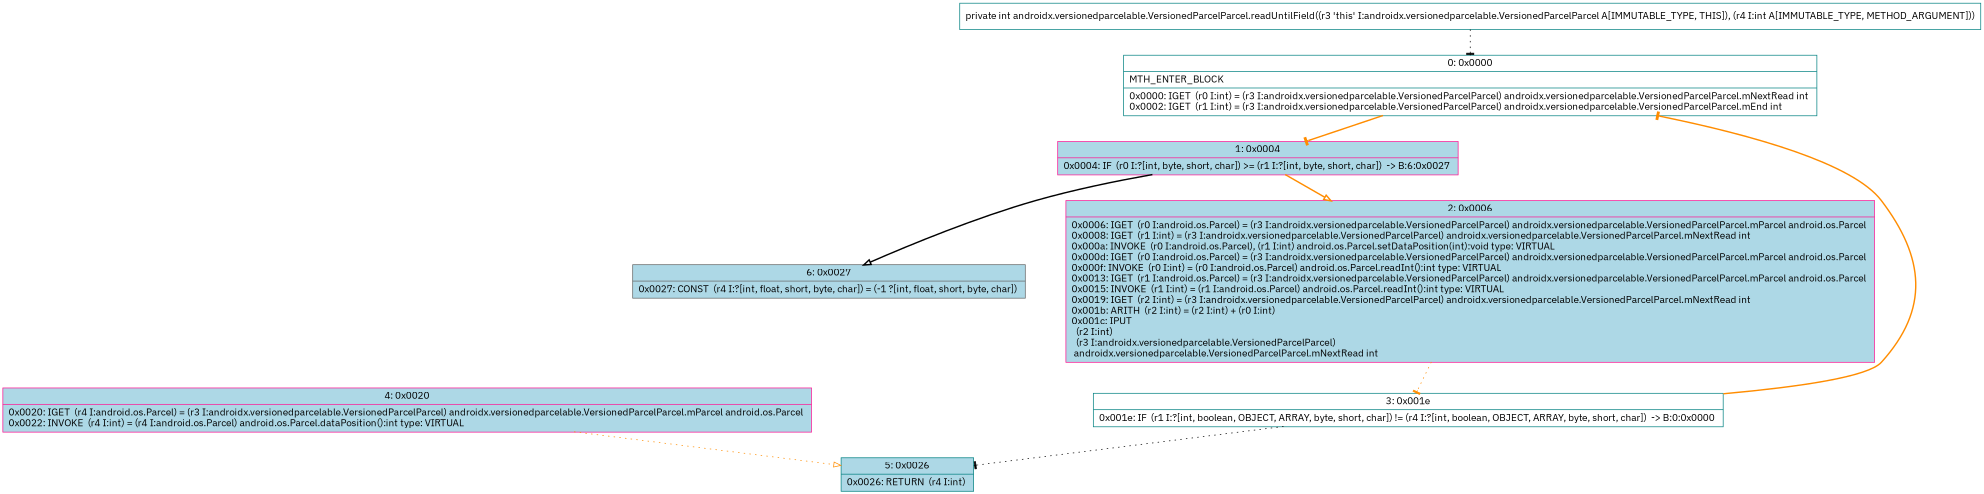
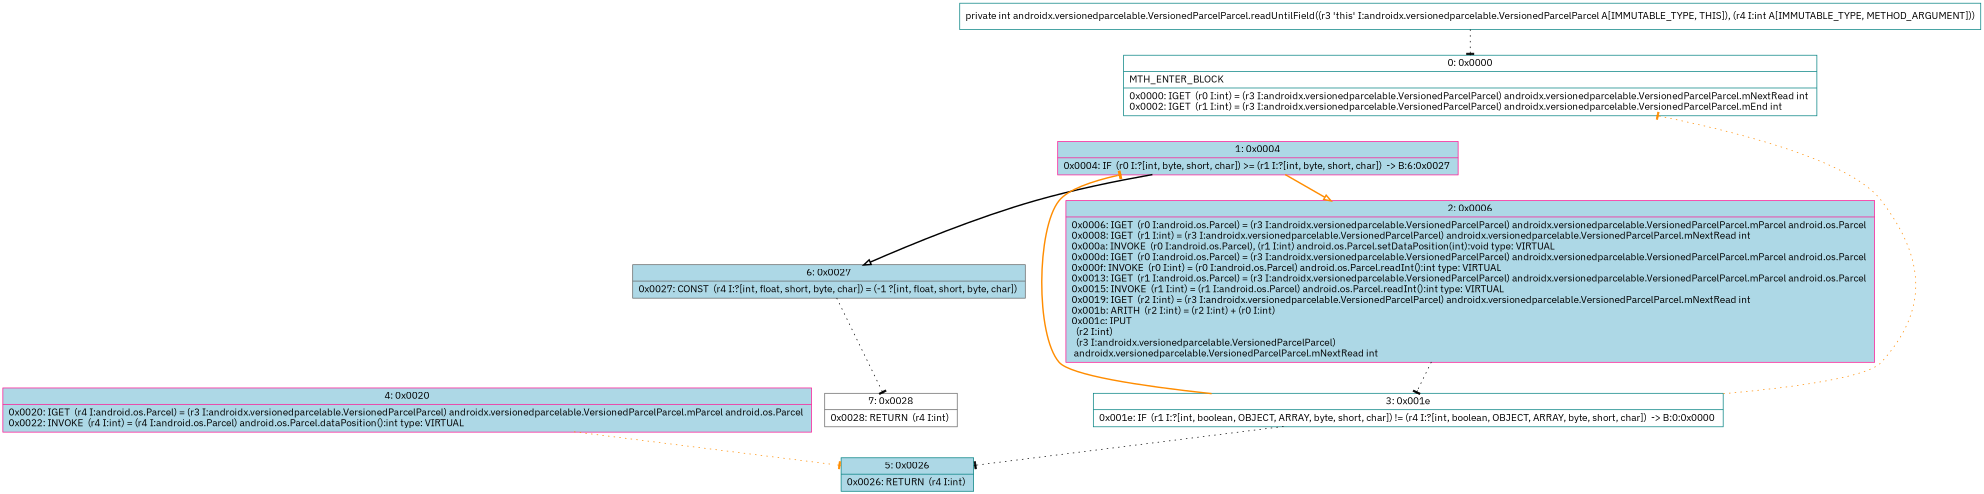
edge "0: 0x0000" -> "1: 0x0004": now "3: 0x001e" -> "1: 0x0004"
edge "3: 0x001e" -> "0: 0x0000": style bold -> dotted
edge "2: 0x0006" -> "3: 0x001e": color darkorange -> black
node "7: 0x0028": added
edge "4: 0x0020" -> "5: 0x0026": arrowhead onormal -> tee
